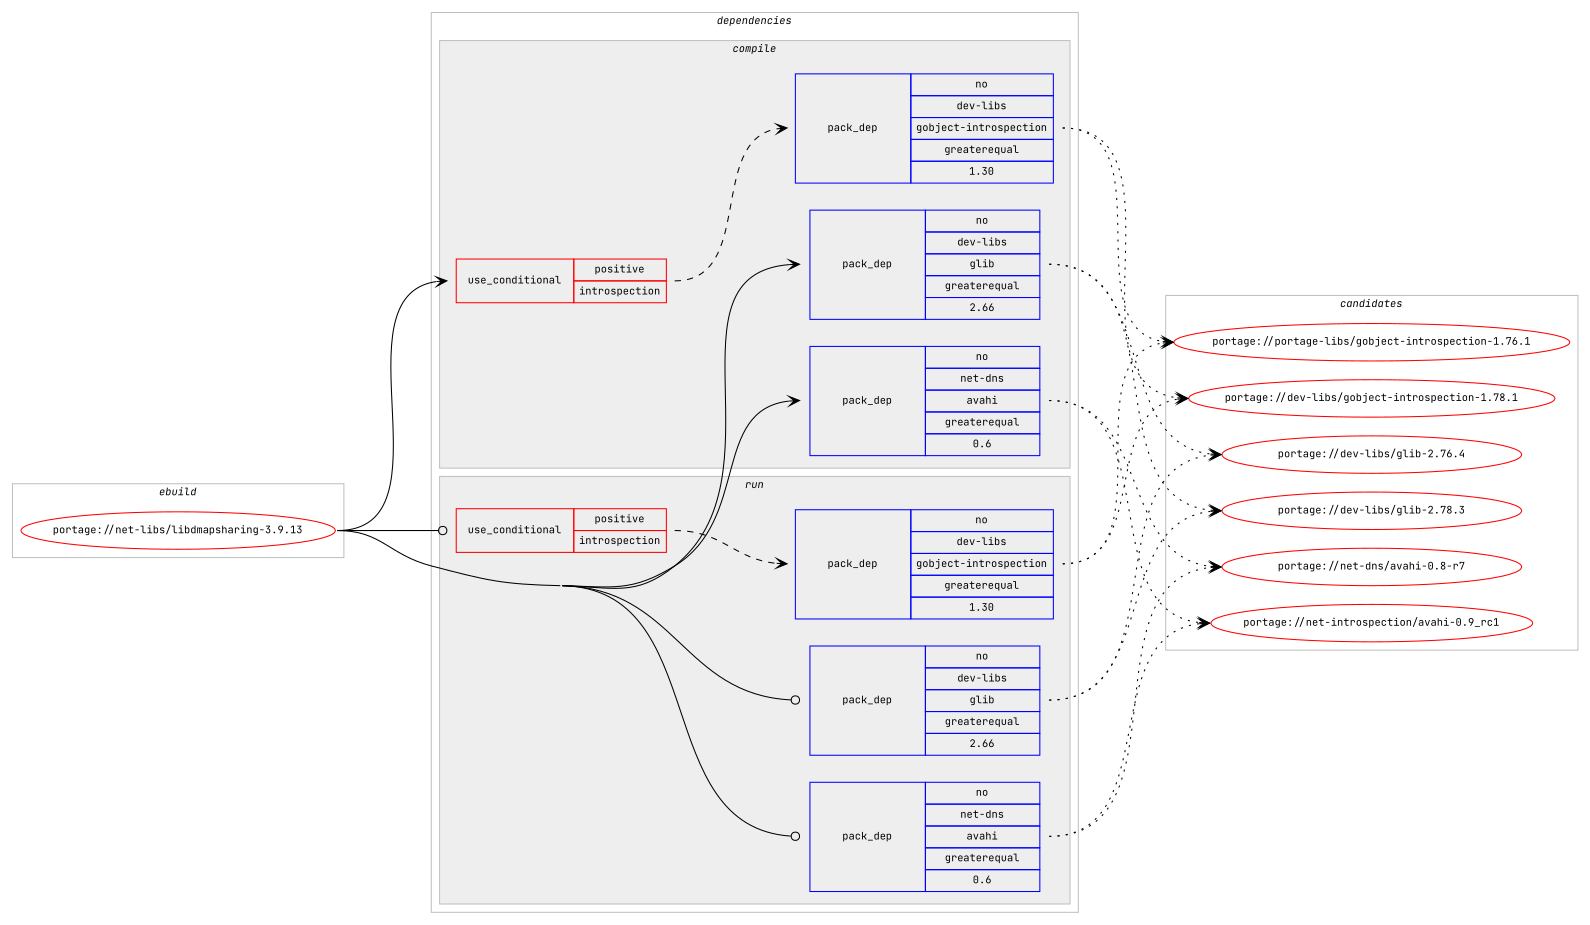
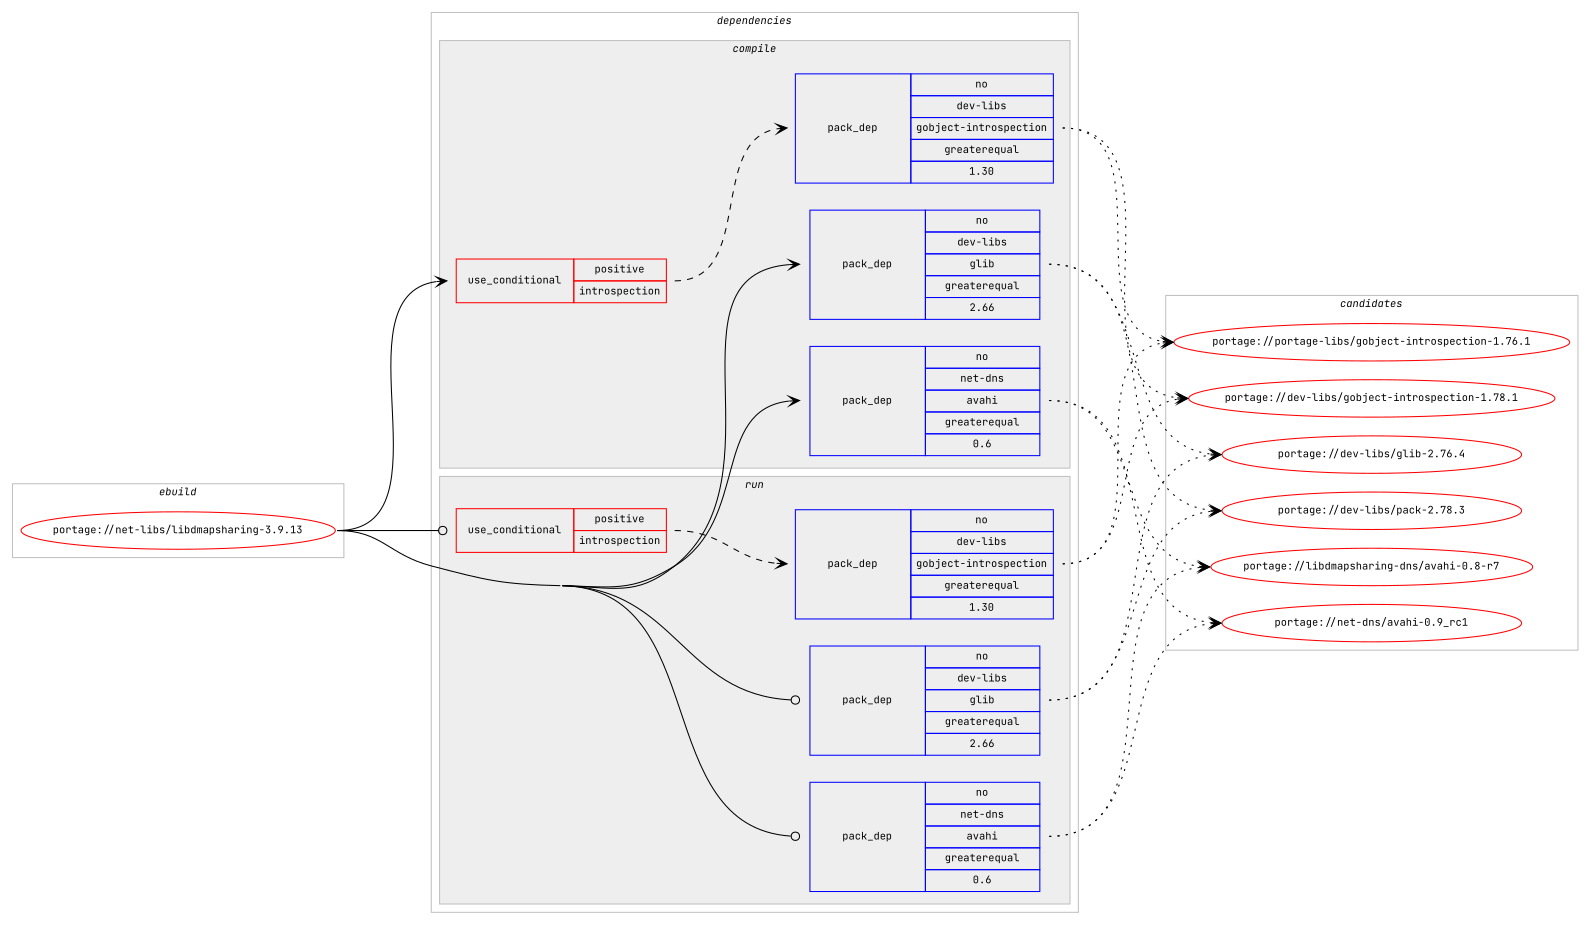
node "portage://dev-libs/glib-2.78.3": label "portage://dev-libs/glib-2.78.3" -> "portage://dev-libs/pack-2.78.3"
node "portage://net-dns/avahi-0.8-r7": label "portage://net-dns/avahi-0.8-r7" -> "portage://libdmapsharing-dns/avahi-0.8-r7"
node "portage://net-introspection/avahi-0.9_rc1": label "portage://net-introspection/avahi-0.9_rc1" -> "portage://net-dns/avahi-0.9_rc1"
